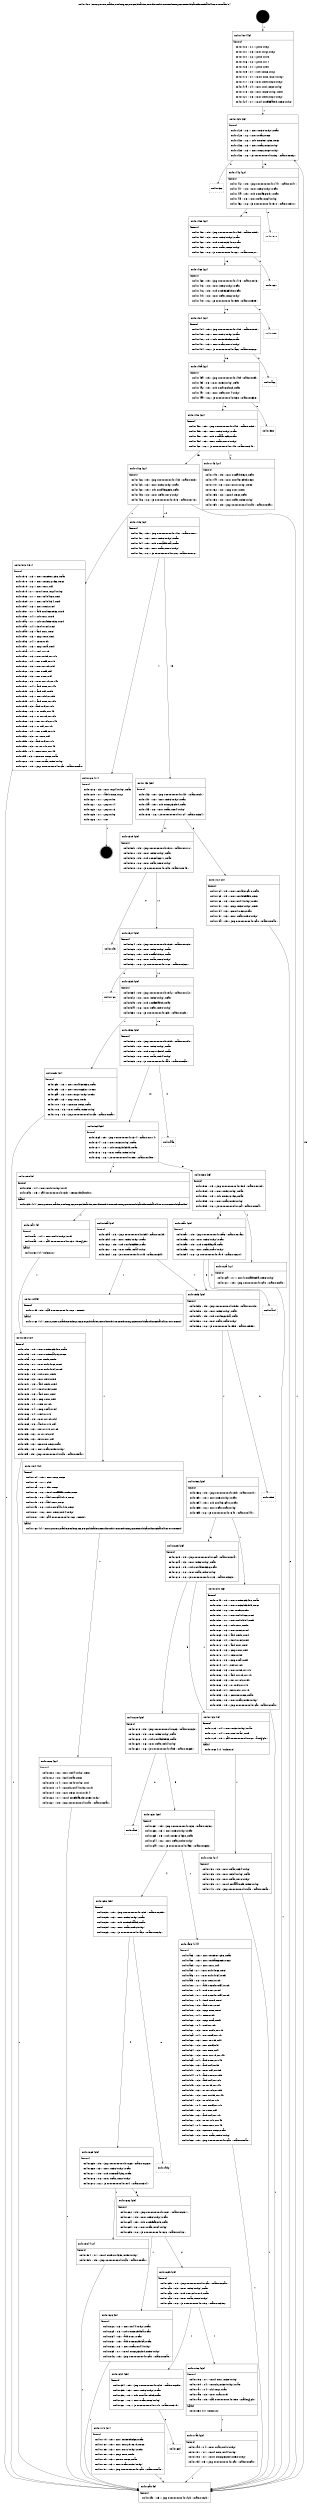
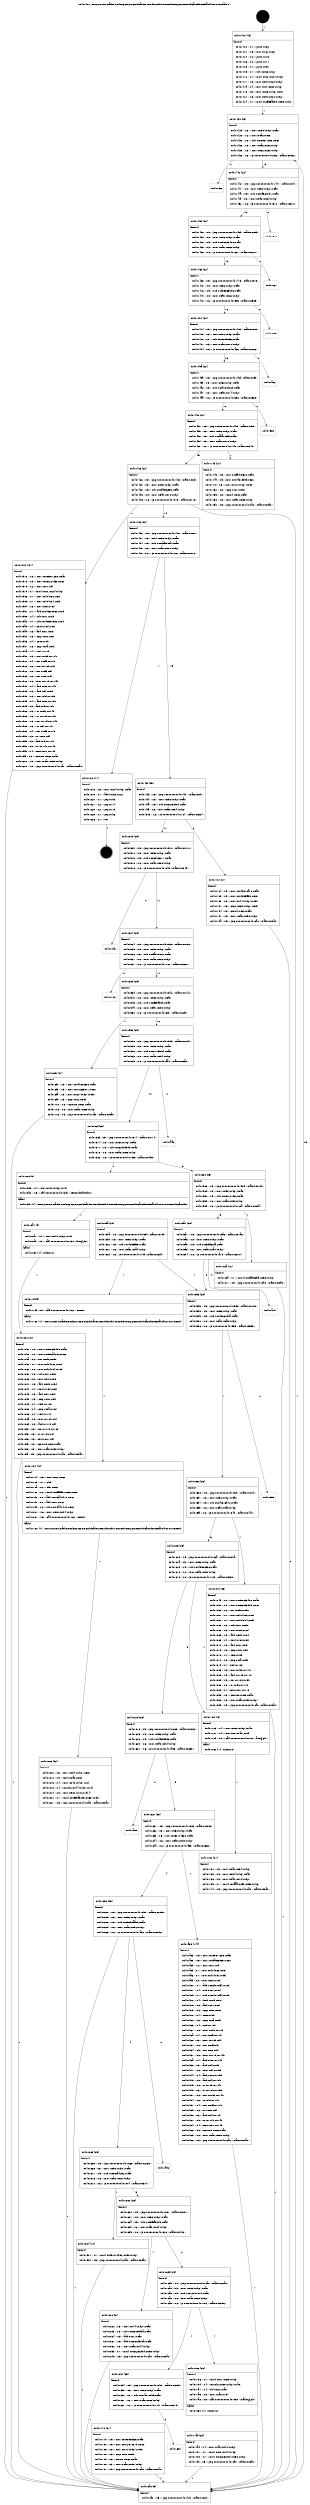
edge "0x401730 [21]" -> "0x401ca0 [5]": now "0x401650 [25]" -> "0x401ca0 [5]"
edge "0x401796 [23]" -> "0x4017ad [23]": removed, label "1"
